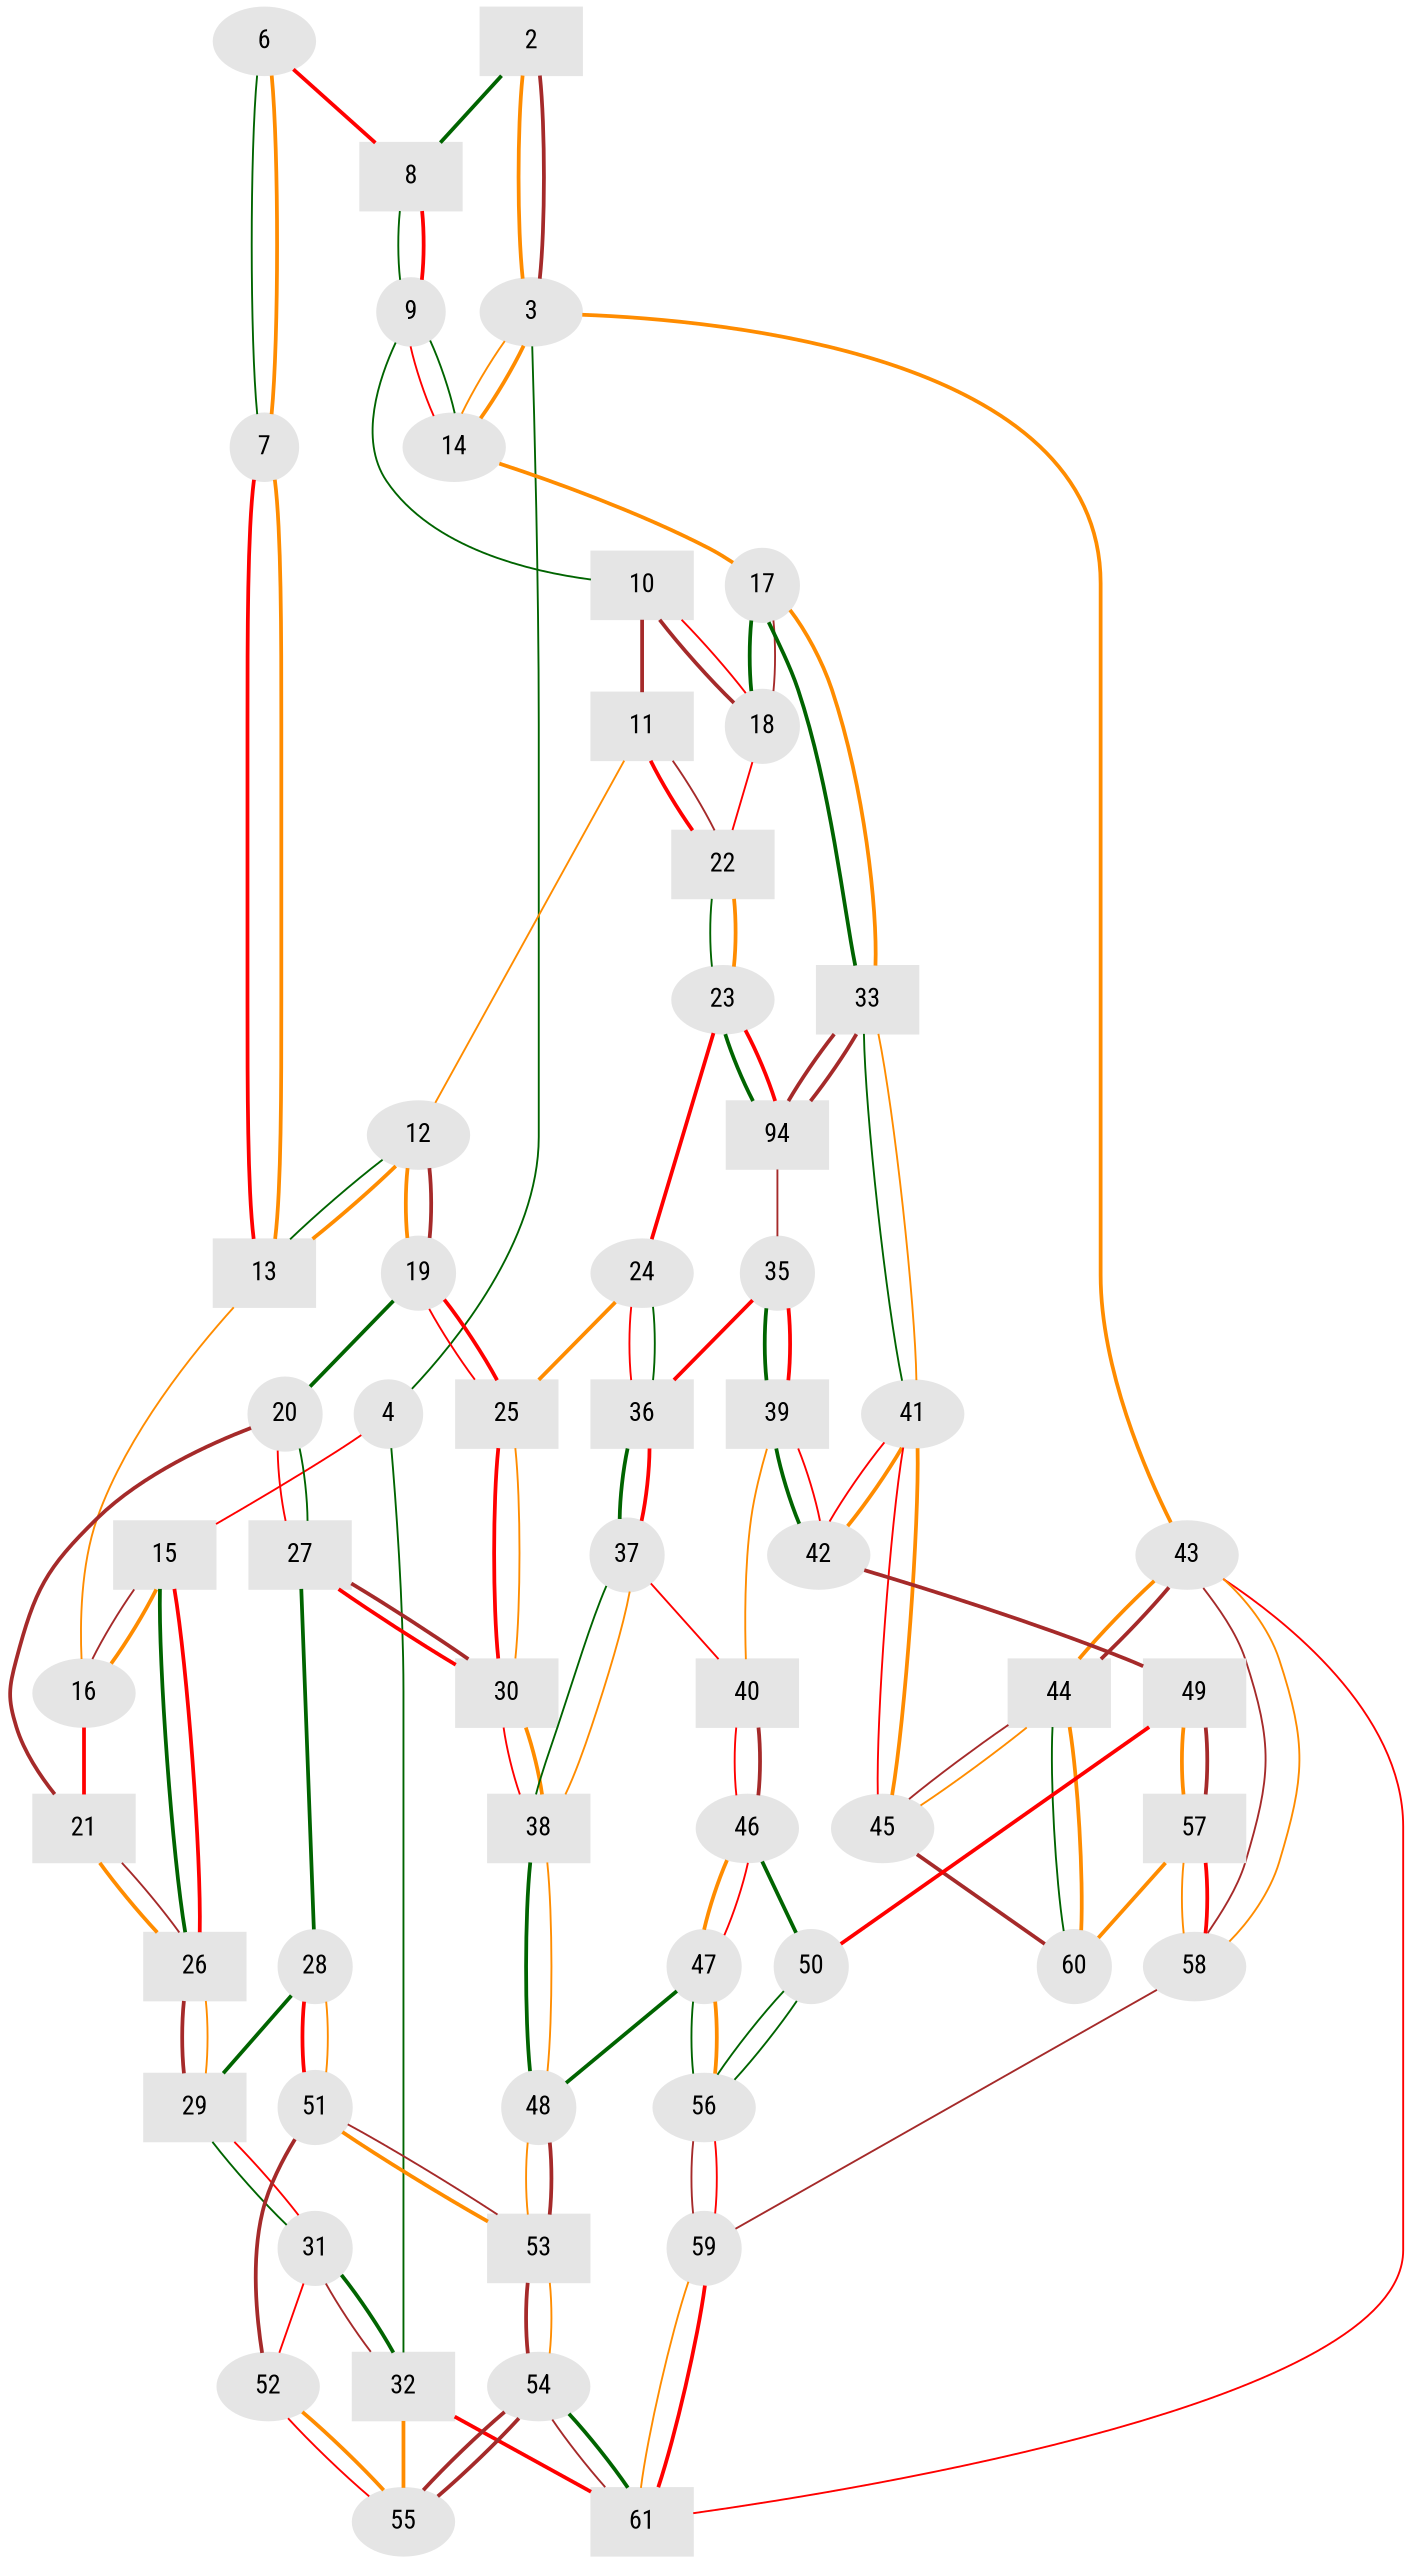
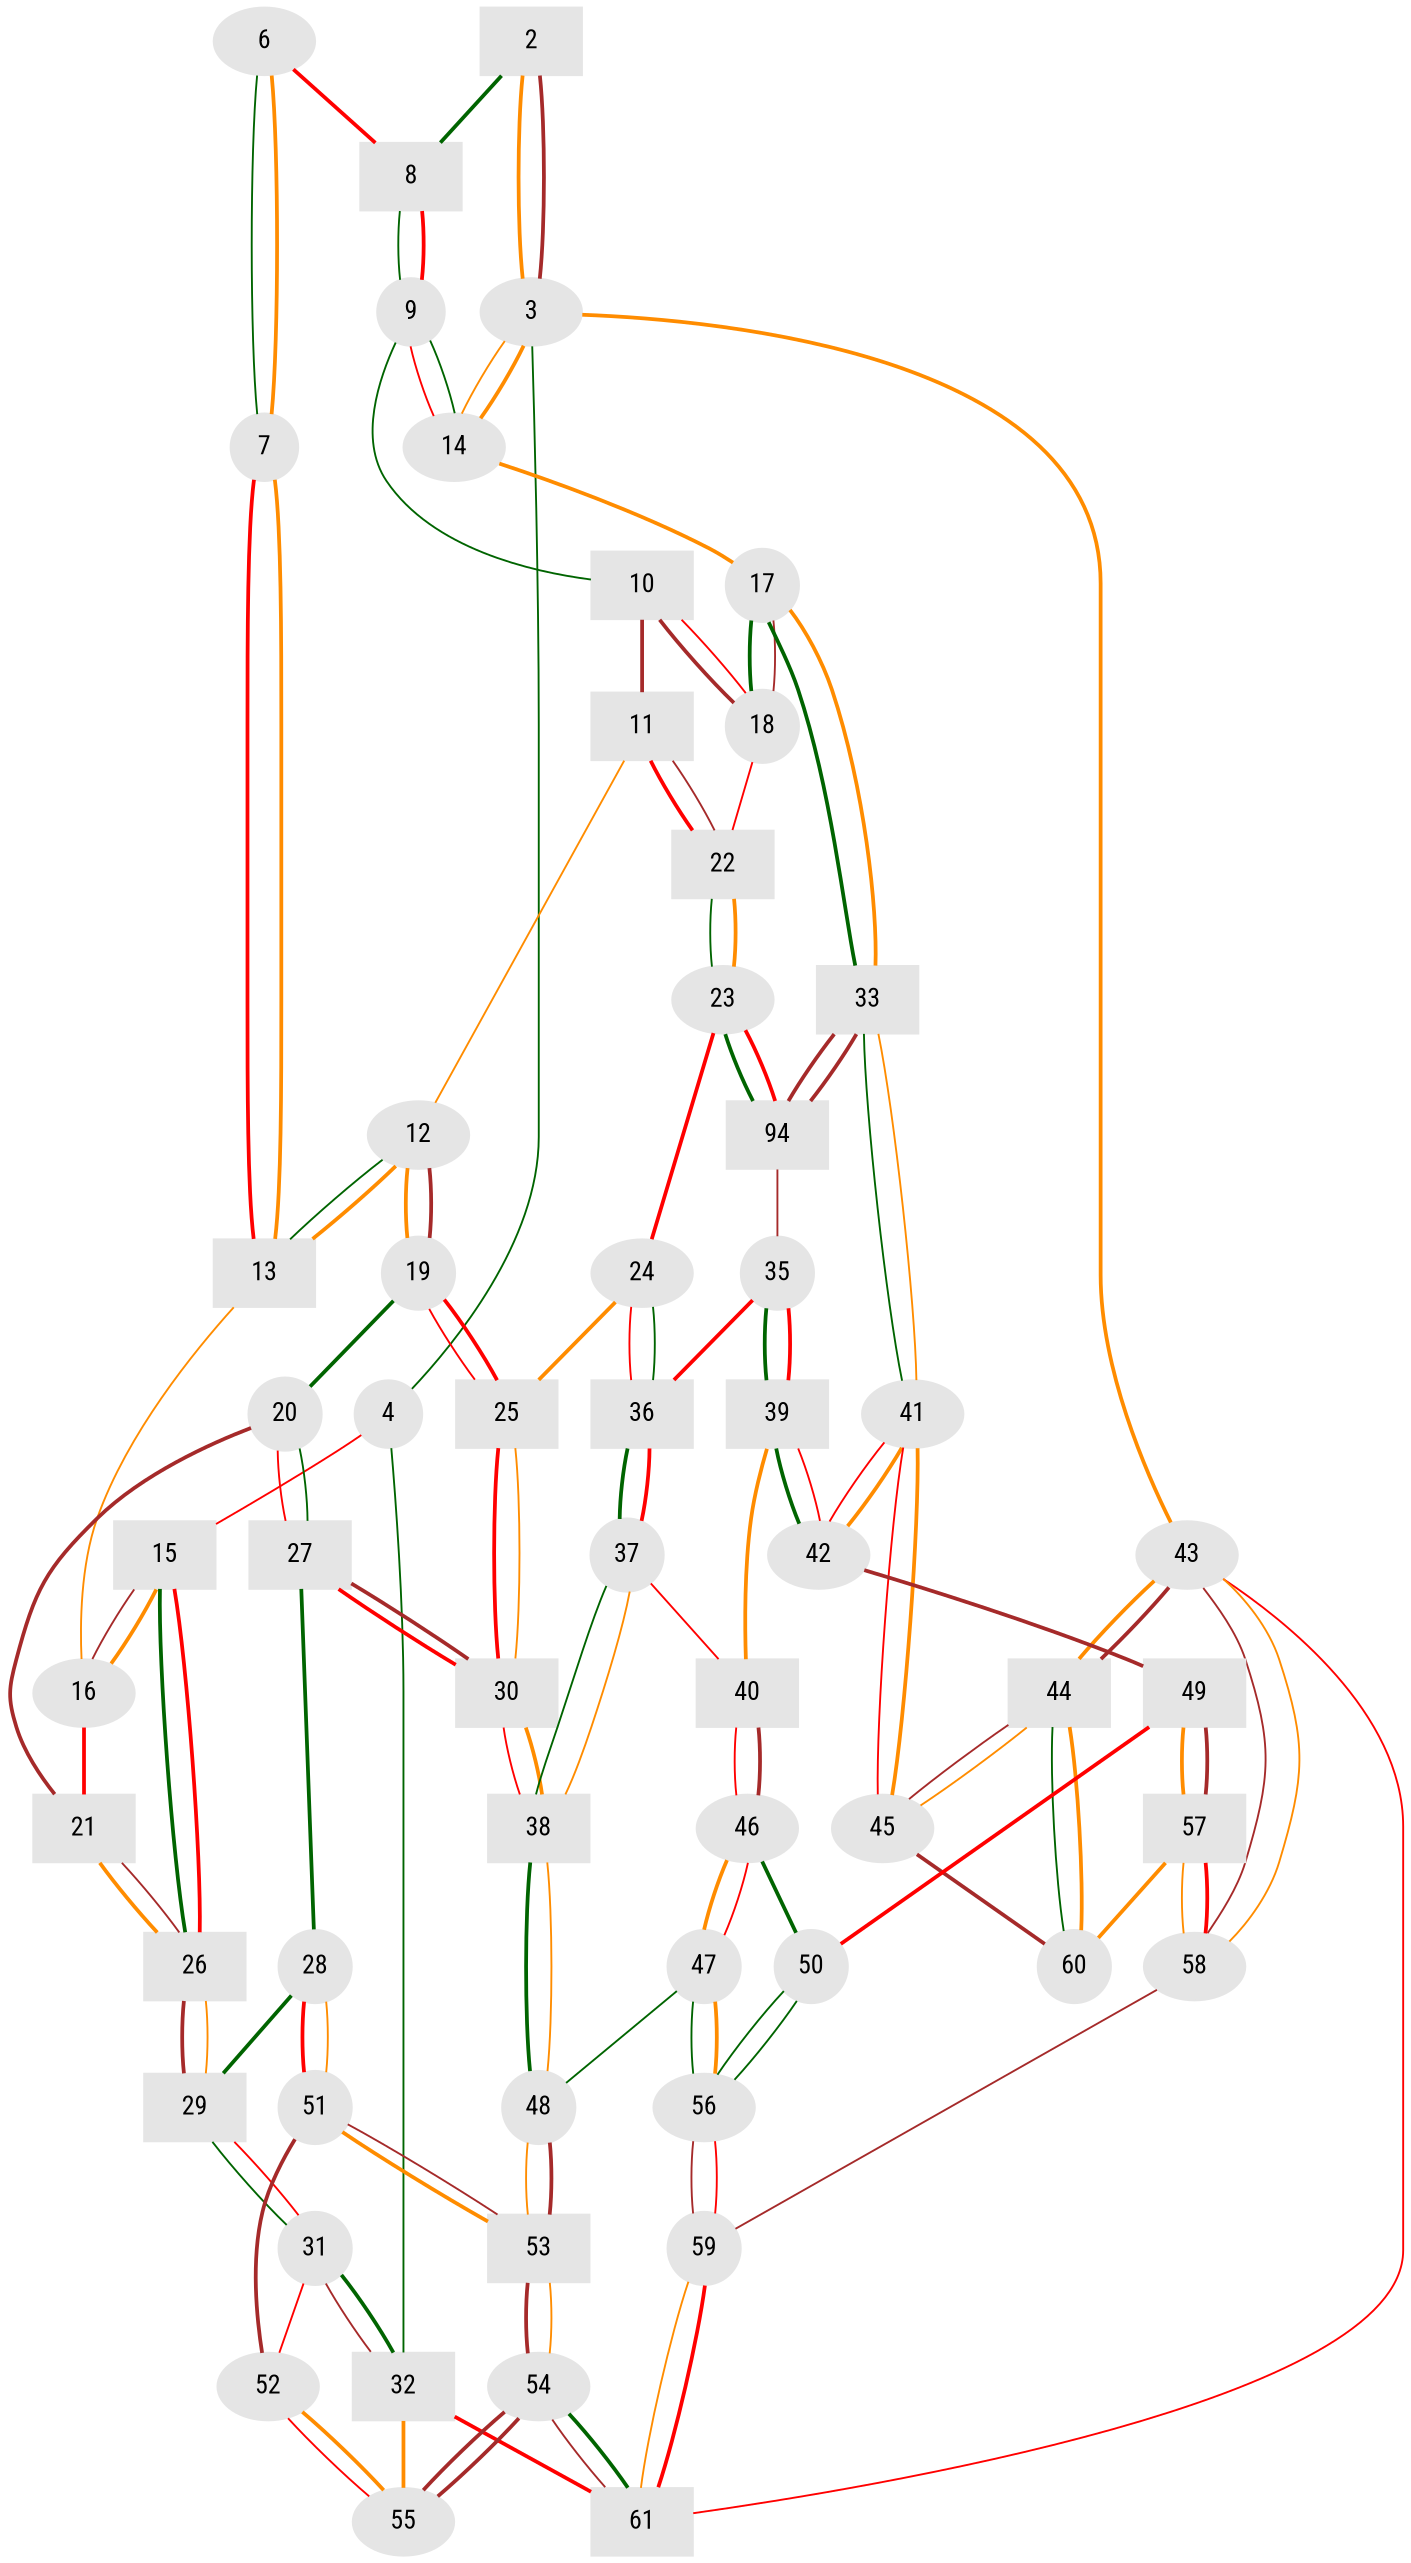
edge "39" -- "40": style solid -> bold
edge "47" -- "48": style bold -> solid
